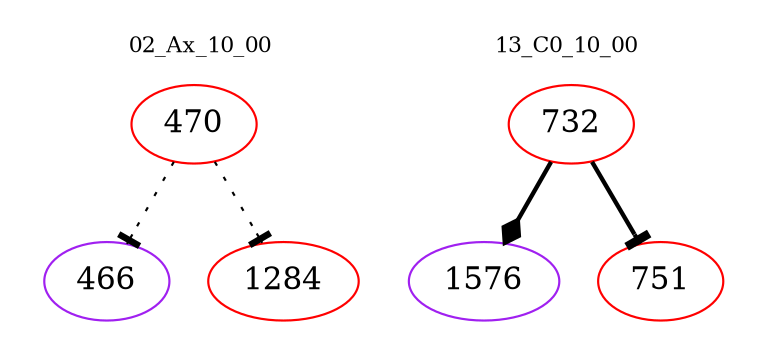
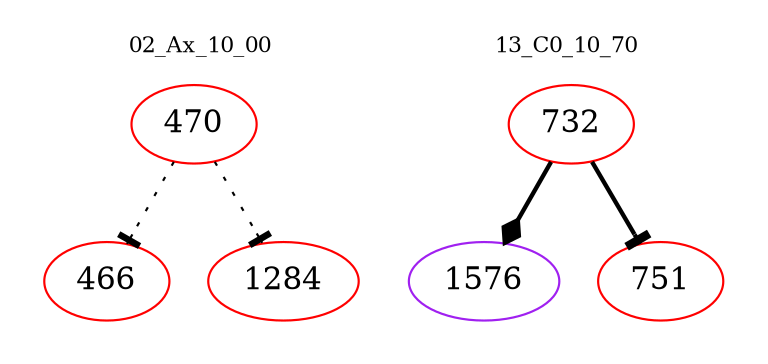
cluster "13_C0_10_00": label "13_C0_10_00" -> "13_C0_10_70"
node "466": color purple -> red
